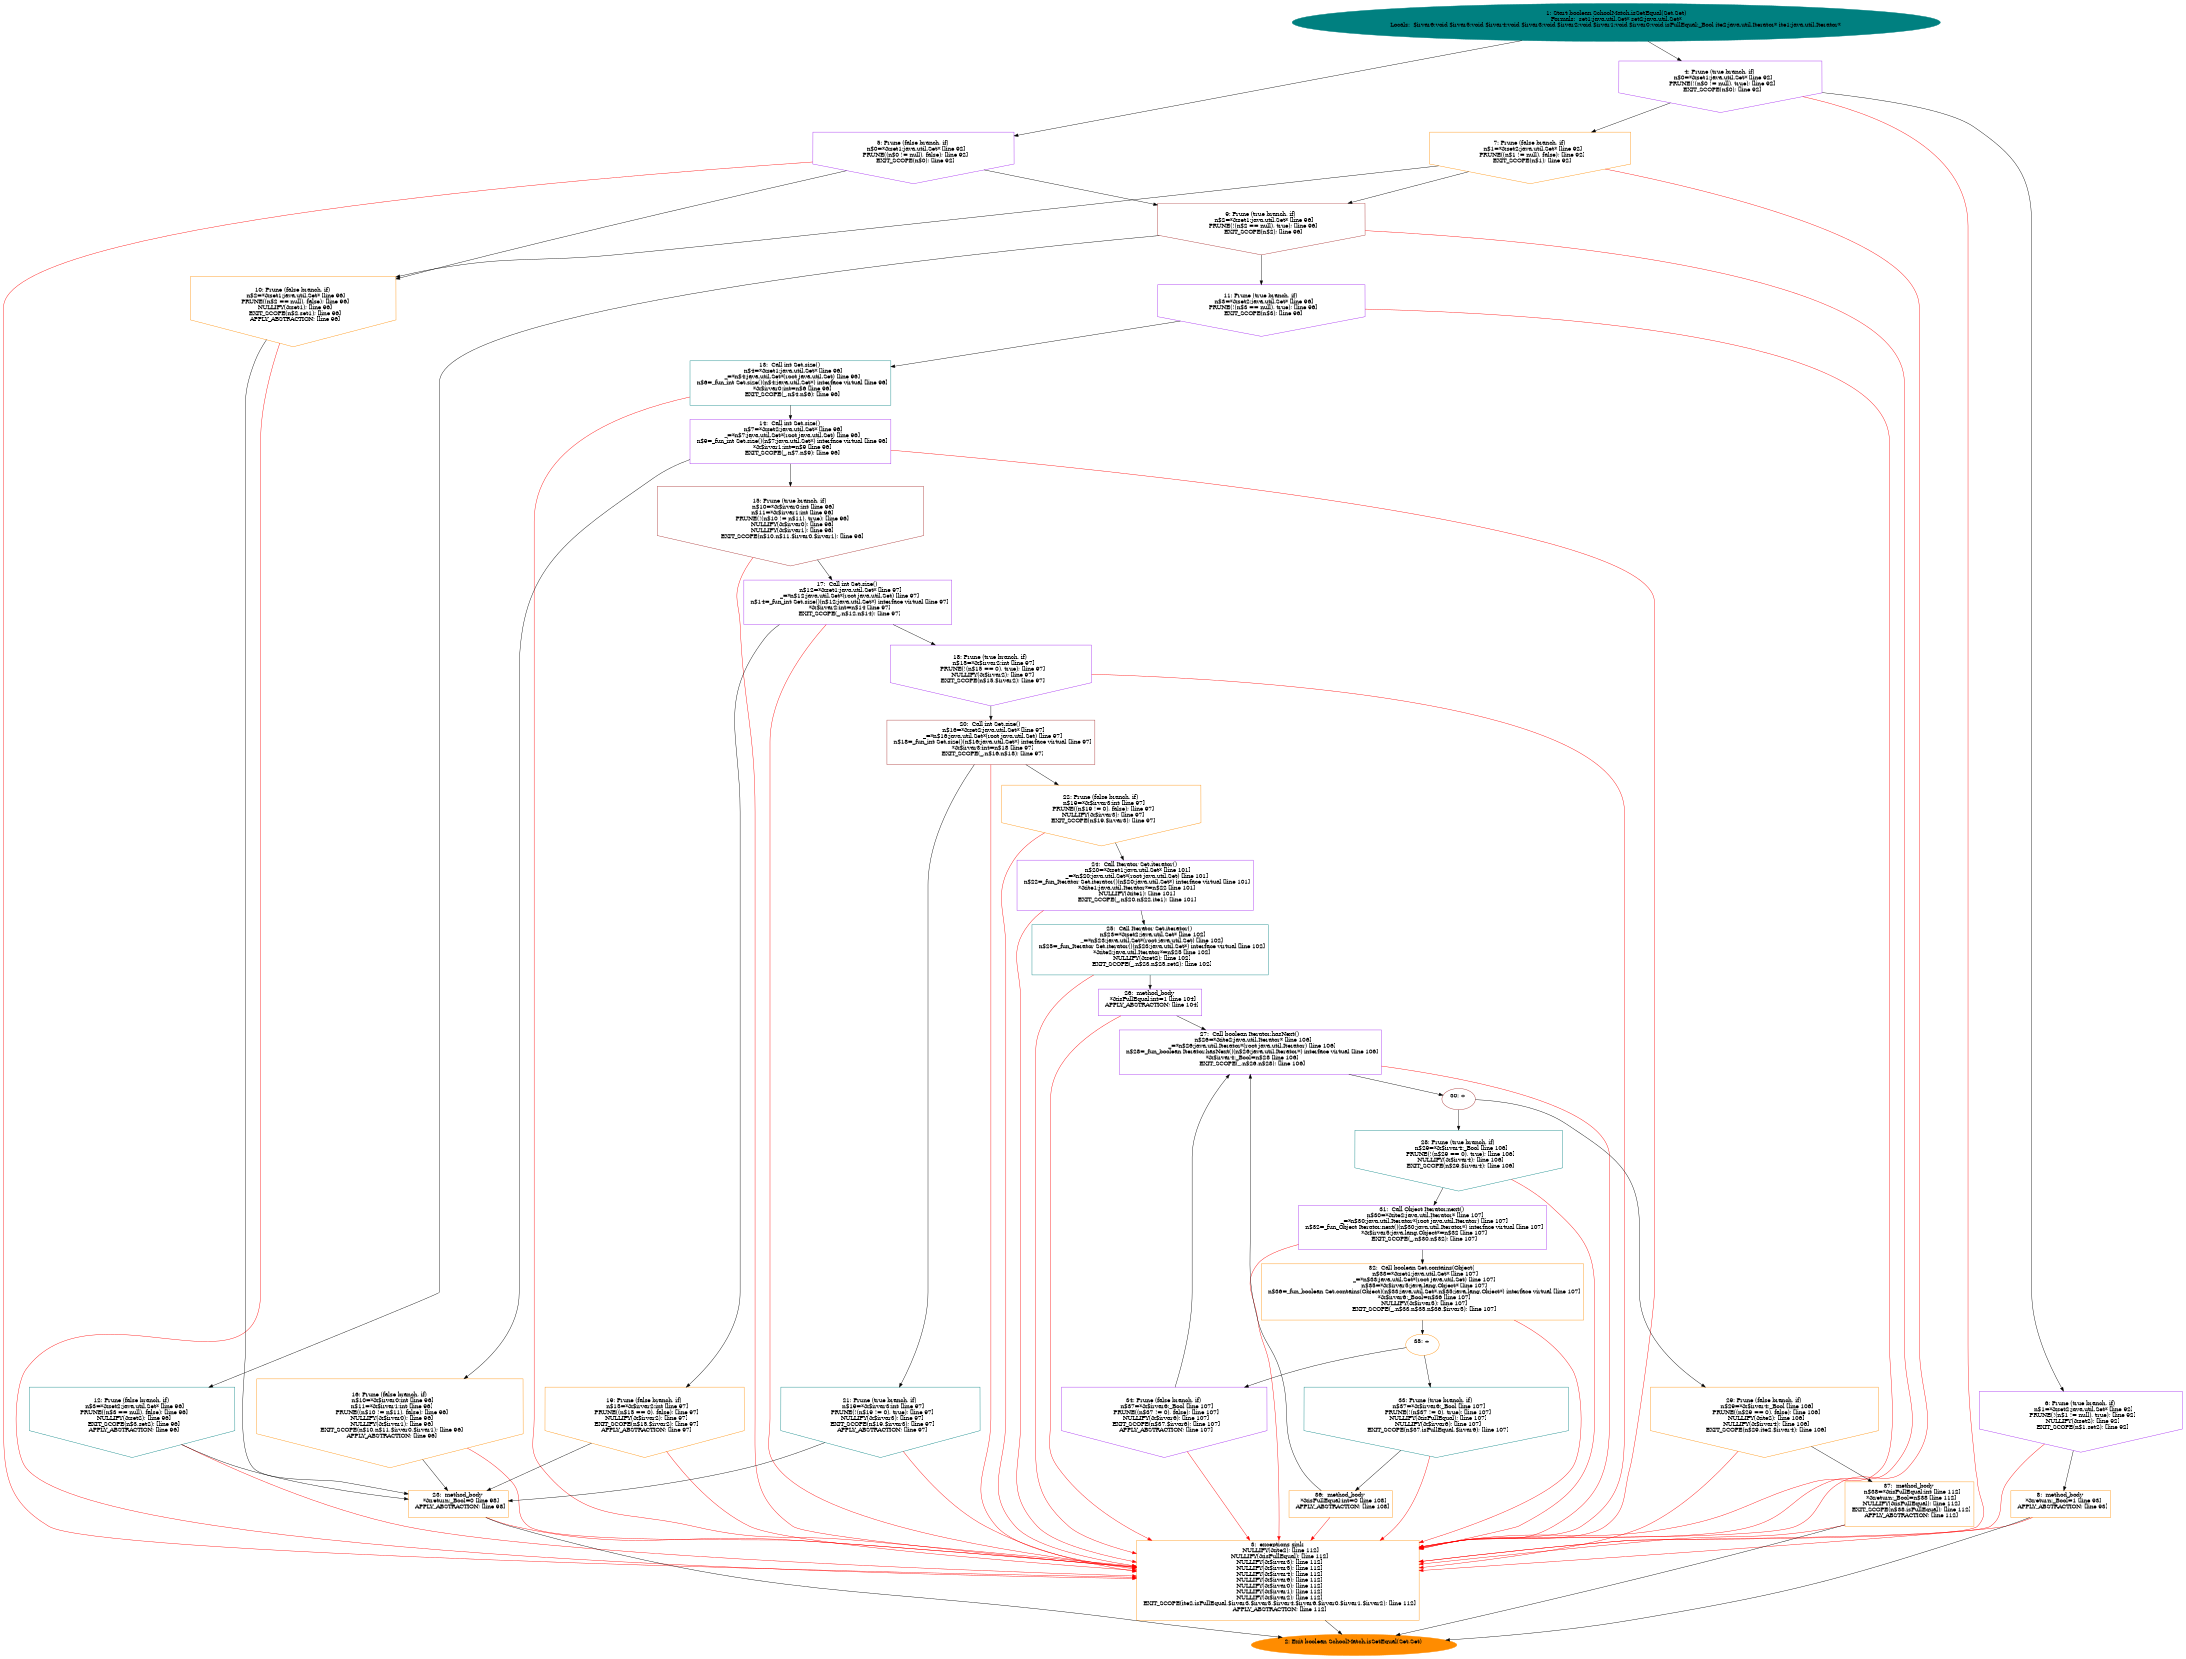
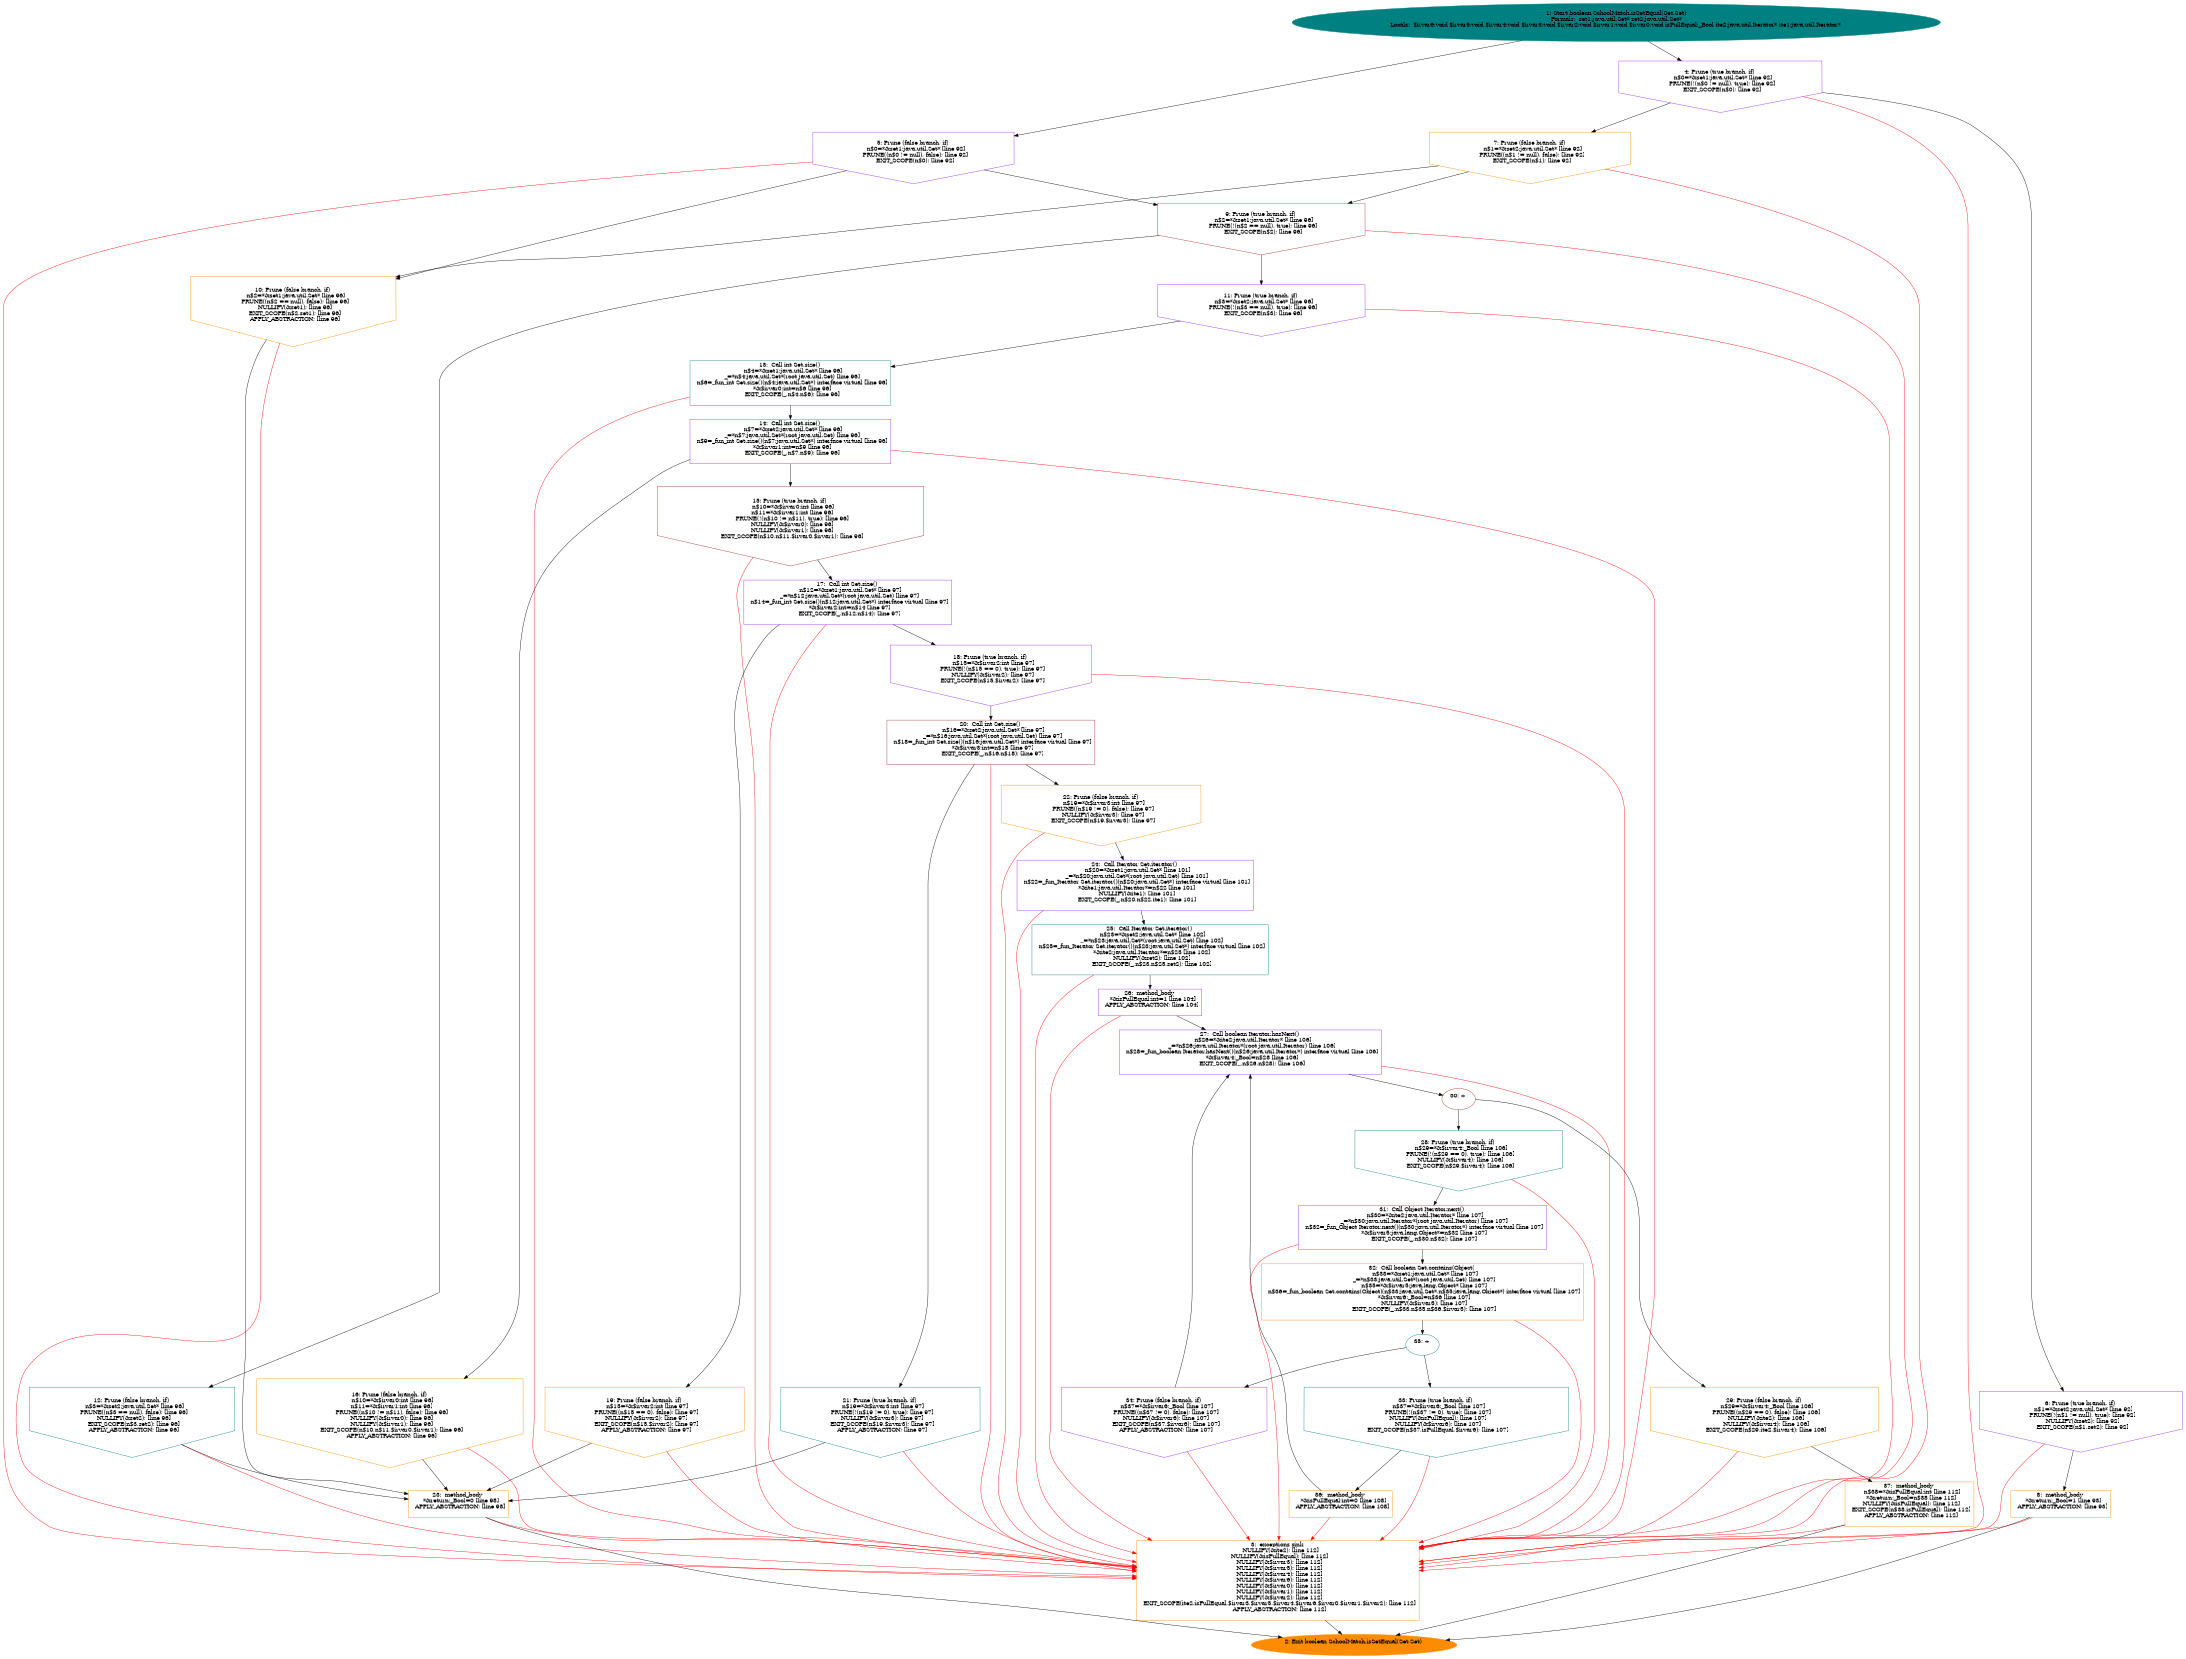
node "35: +": color darkorange -> teal
